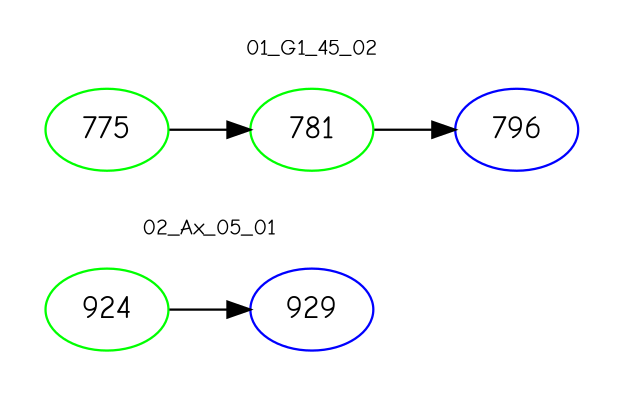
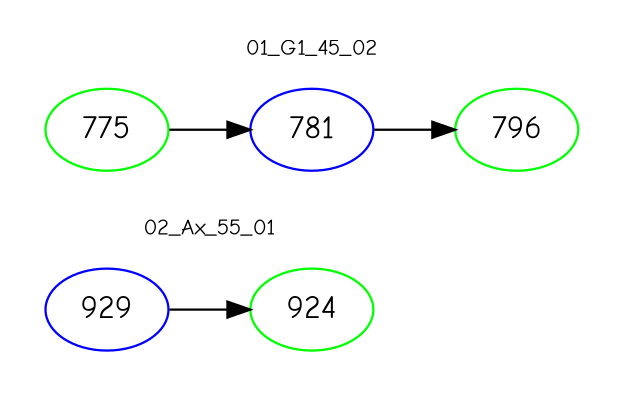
node "781": color green -> blue
node "796": color blue -> green
cluster "02_Ax_05_01": label "02_Ax_05_01" -> "02_Ax_55_01"
edge "924" -> "929": reversed
